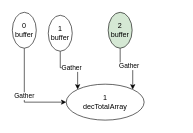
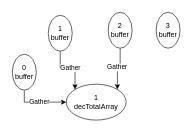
node "0 buffer": moved (24, 30) -> (24, 72)
node "2 buffer": fillcolor #d5e8d4 -> #ffffff
node "3 buffer": added
node "1 decTotalArray": size 78x36 -> 60x36
